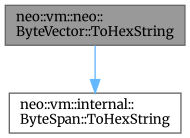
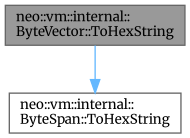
node "neo::vm::neo:: ByteVector::ToHexString": label "neo::vm::neo:: ByteVector::ToHexString" -> "neo::vm::internal:: ByteVector::ToHexString"
